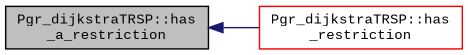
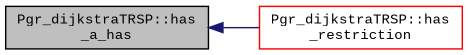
node "Pgr_dijkstraTRSP::has _a_restriction": label "Pgr_dijkstraTRSP::has _a_restriction" -> "Pgr_dijkstraTRSP::has _a_has"
